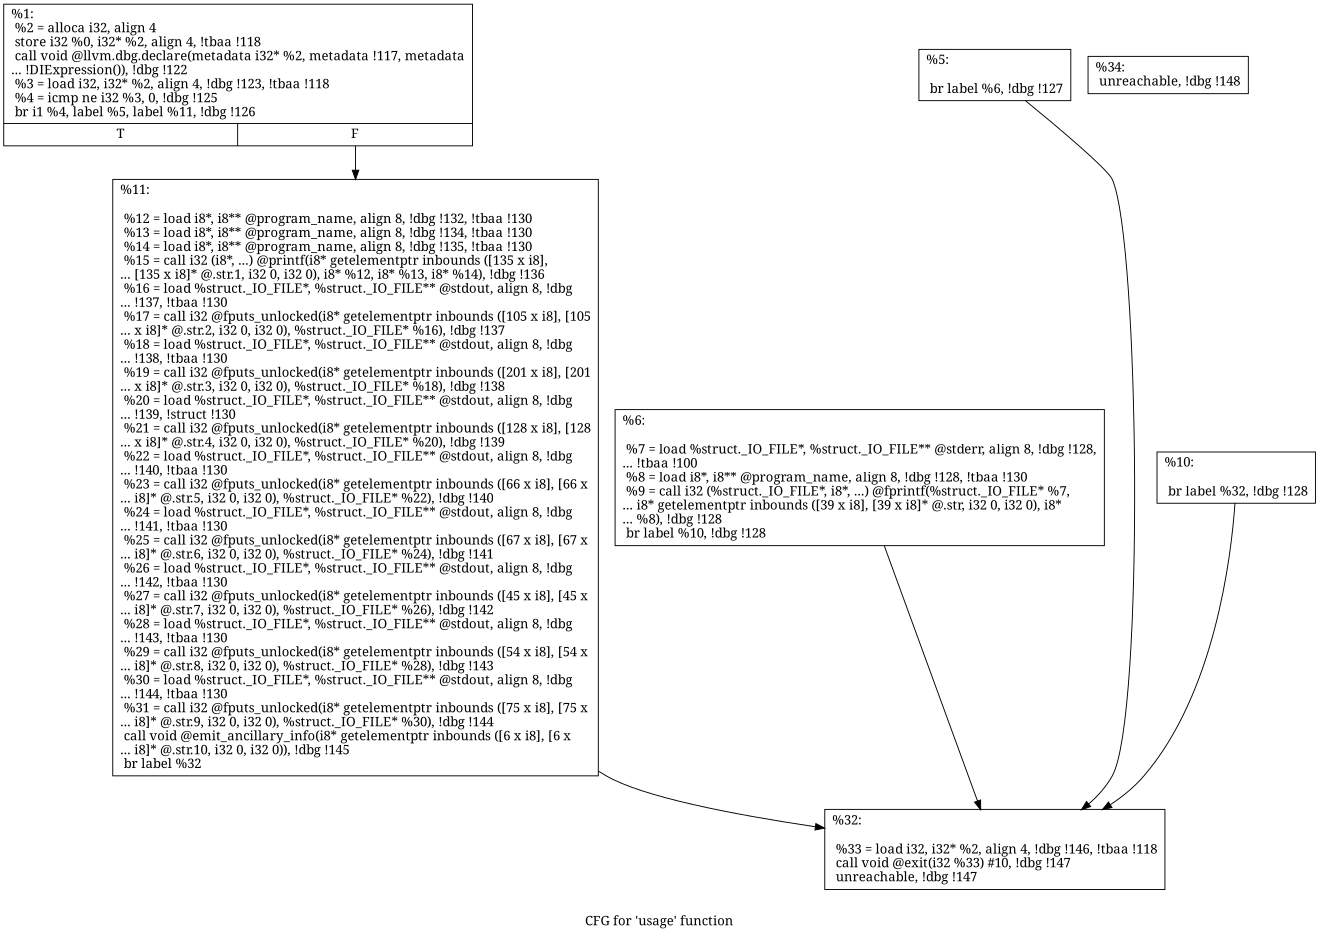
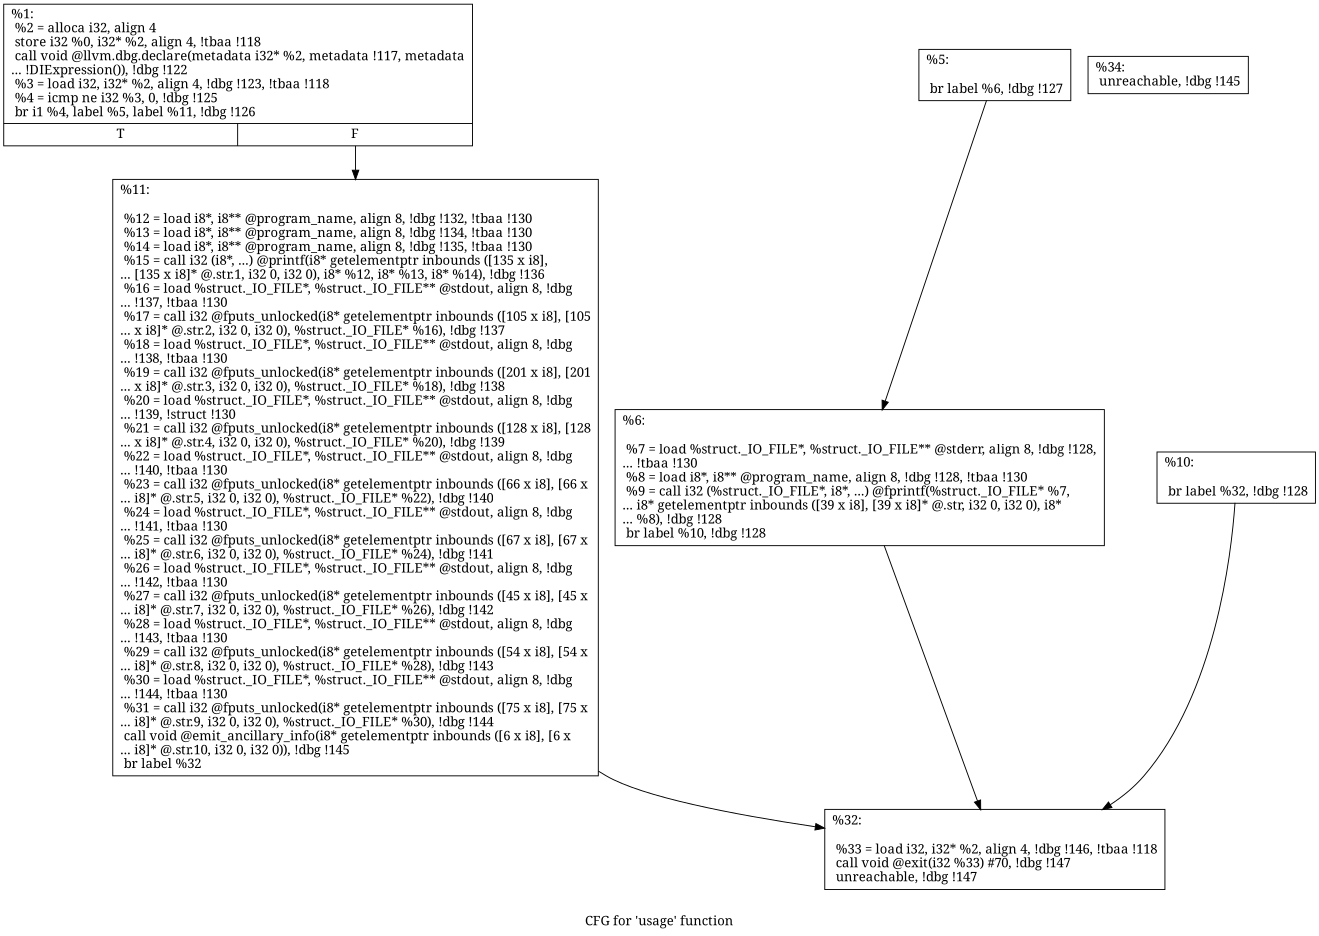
node "%34:": text "unreachable, !dbg !148" -> "unreachable, !dbg !145"
edge "%5:" -> "%32:": now "%5:" -> "%6:"
node "%6:": text "... !tbaa !100" -> "... !tbaa !130"
node "%32:": text "call void @exit(i32 %33) #10, !dbg !147" -> "call void @exit(i32 %33) #70, !dbg !147"
